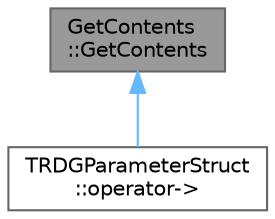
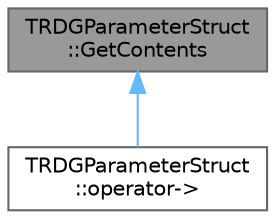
node "GetContents ::GetContents": label "GetContents ::GetContents" -> "TRDGParameterStruct ::GetContents"
